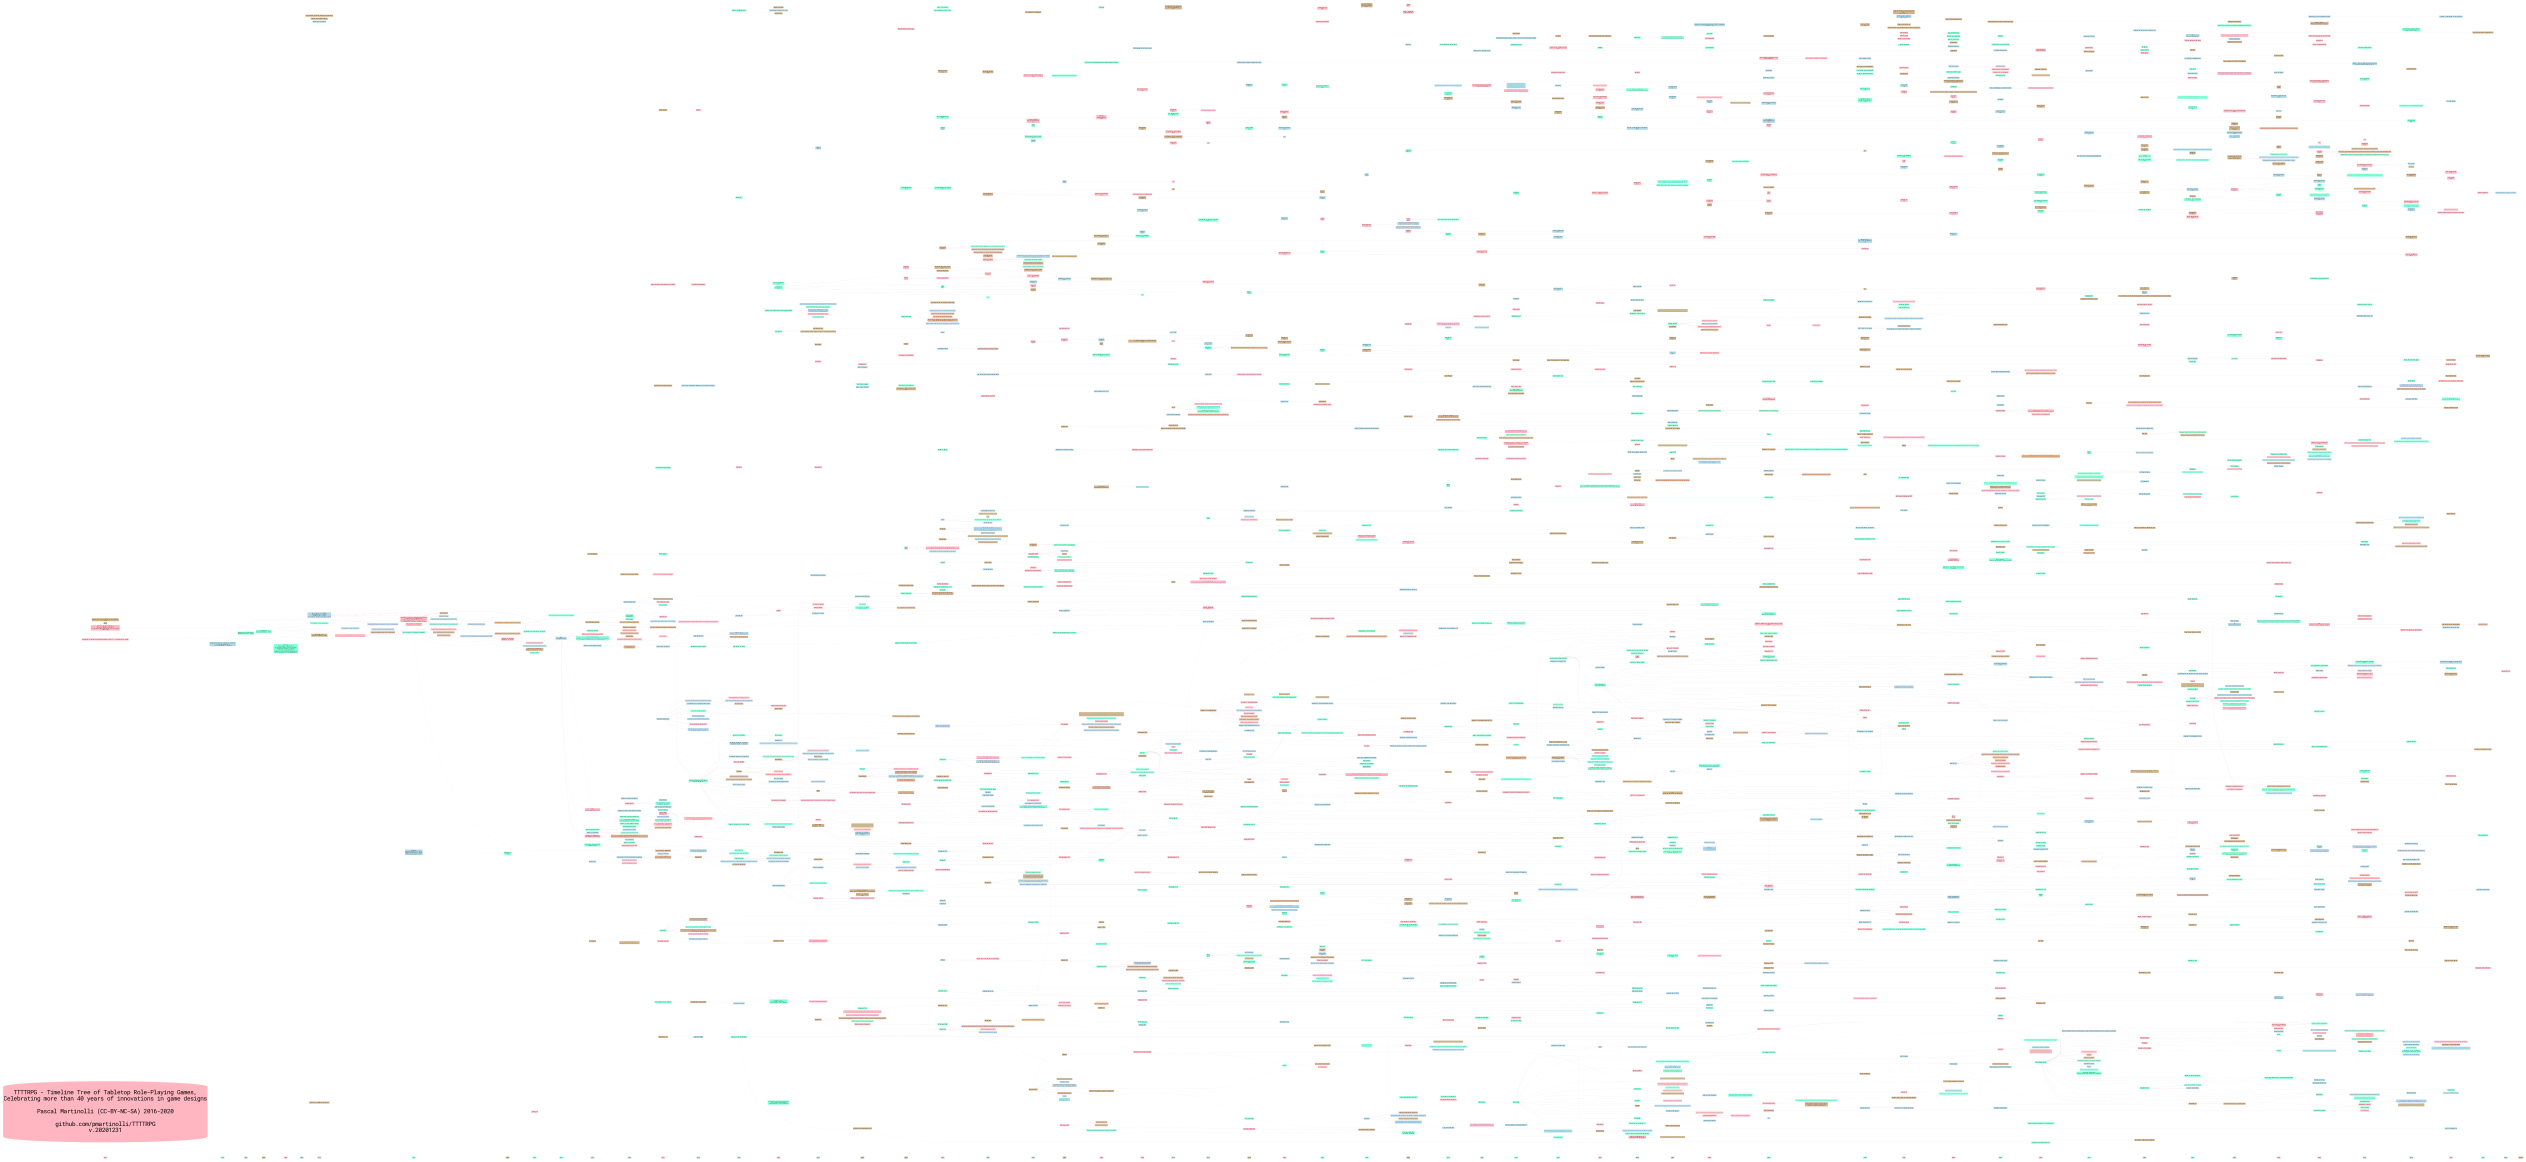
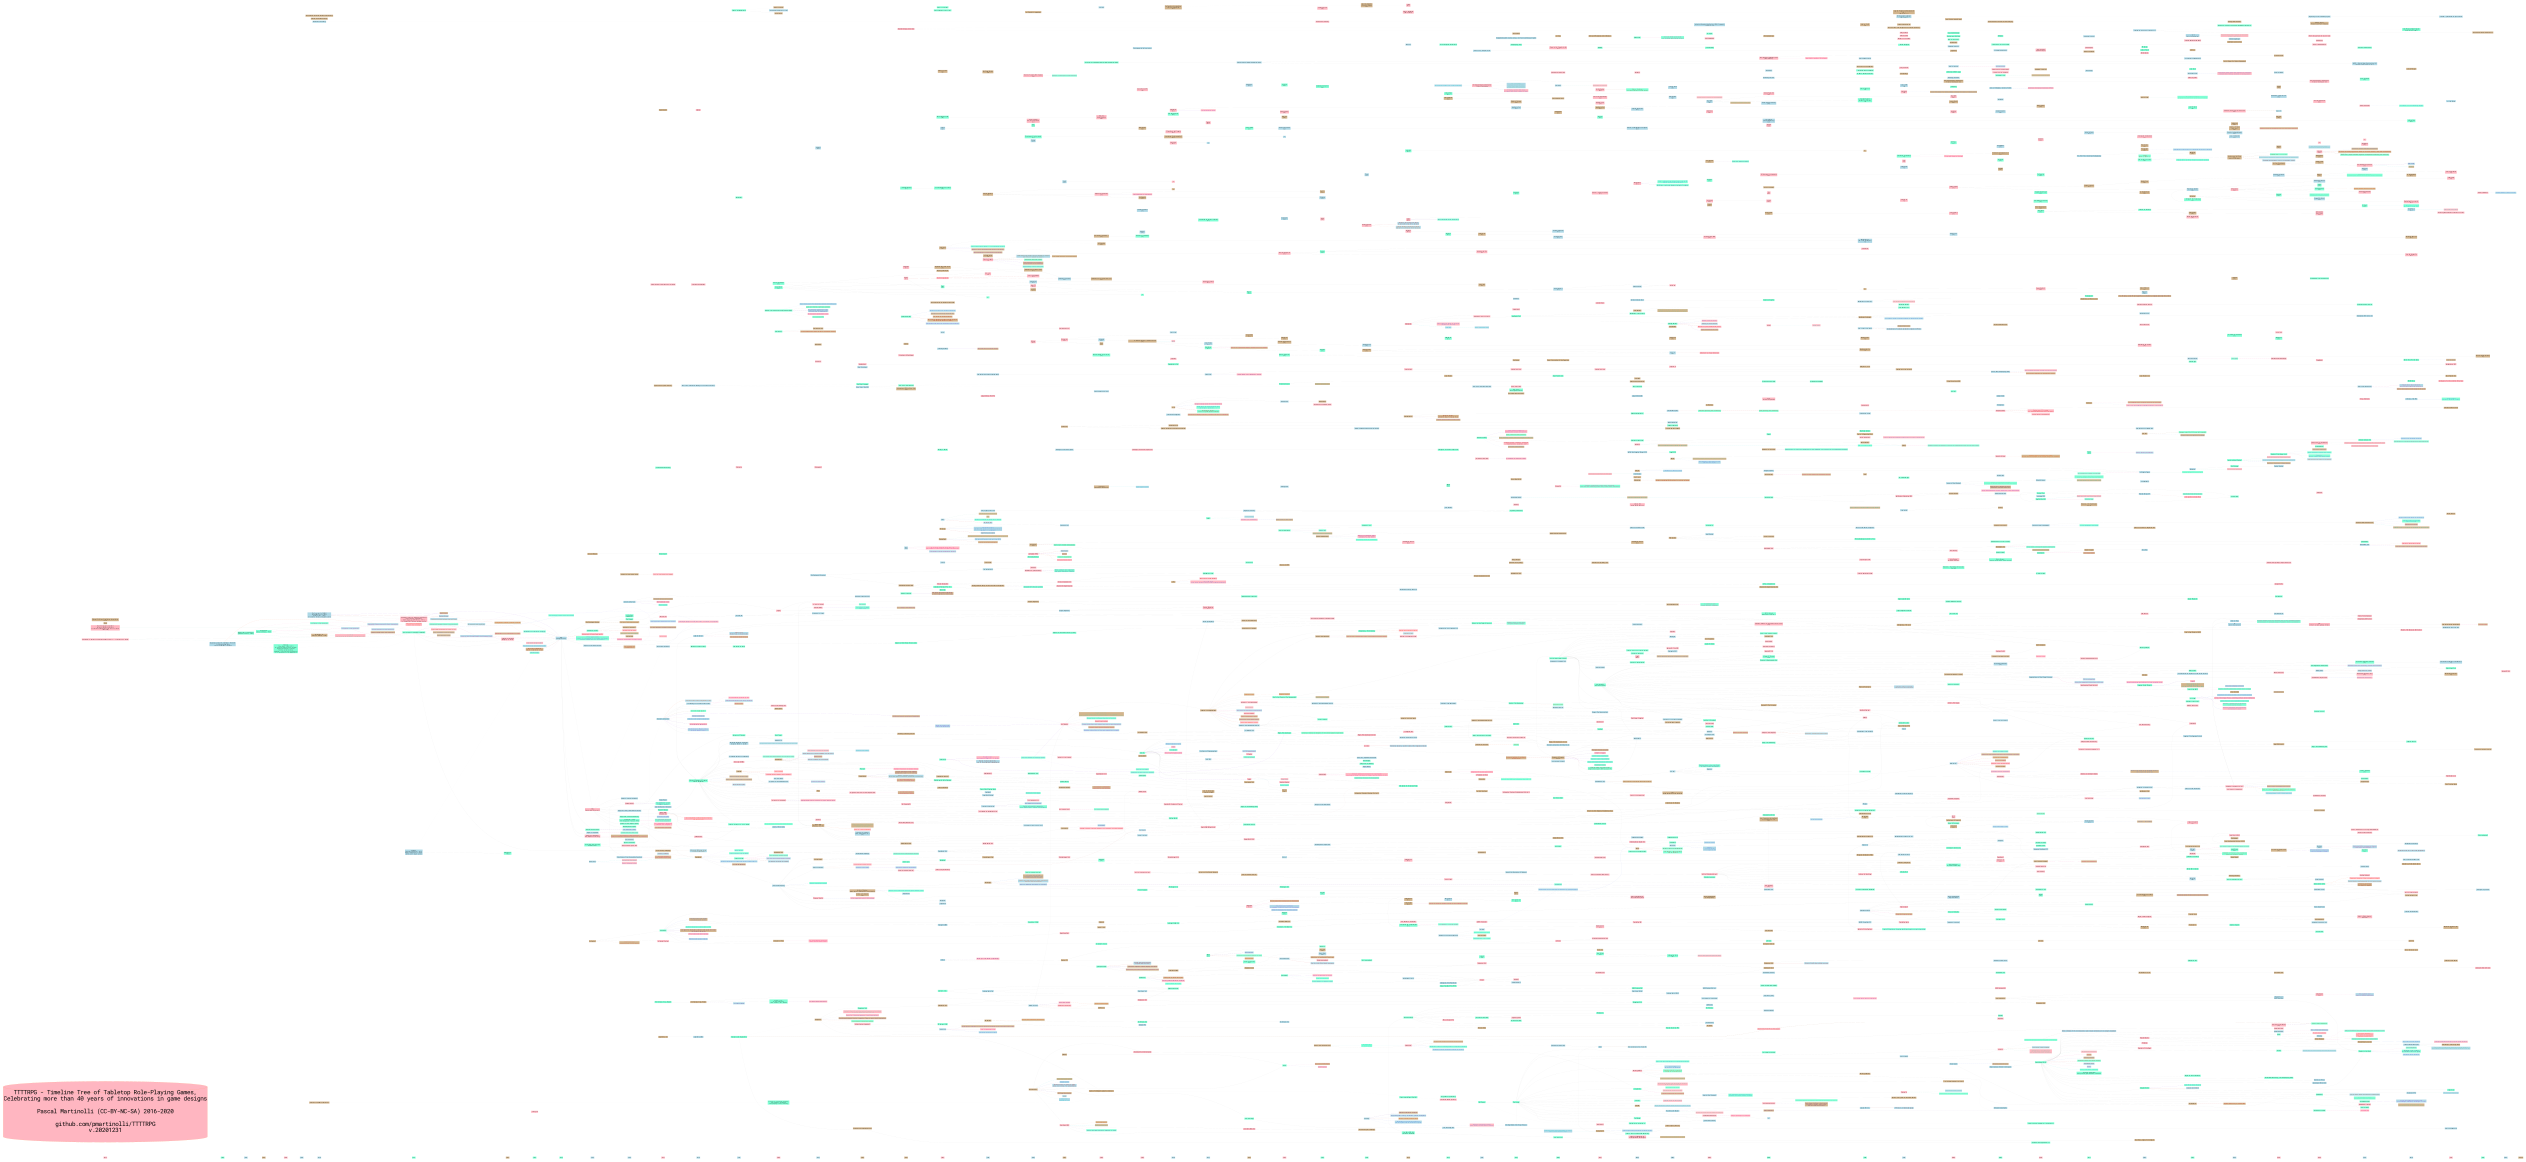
node "Mage 20th anniv": fillcolor aquamarine -> tan
